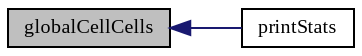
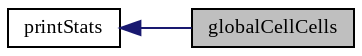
edge "printStats" -> "globalCellCells": reversed
